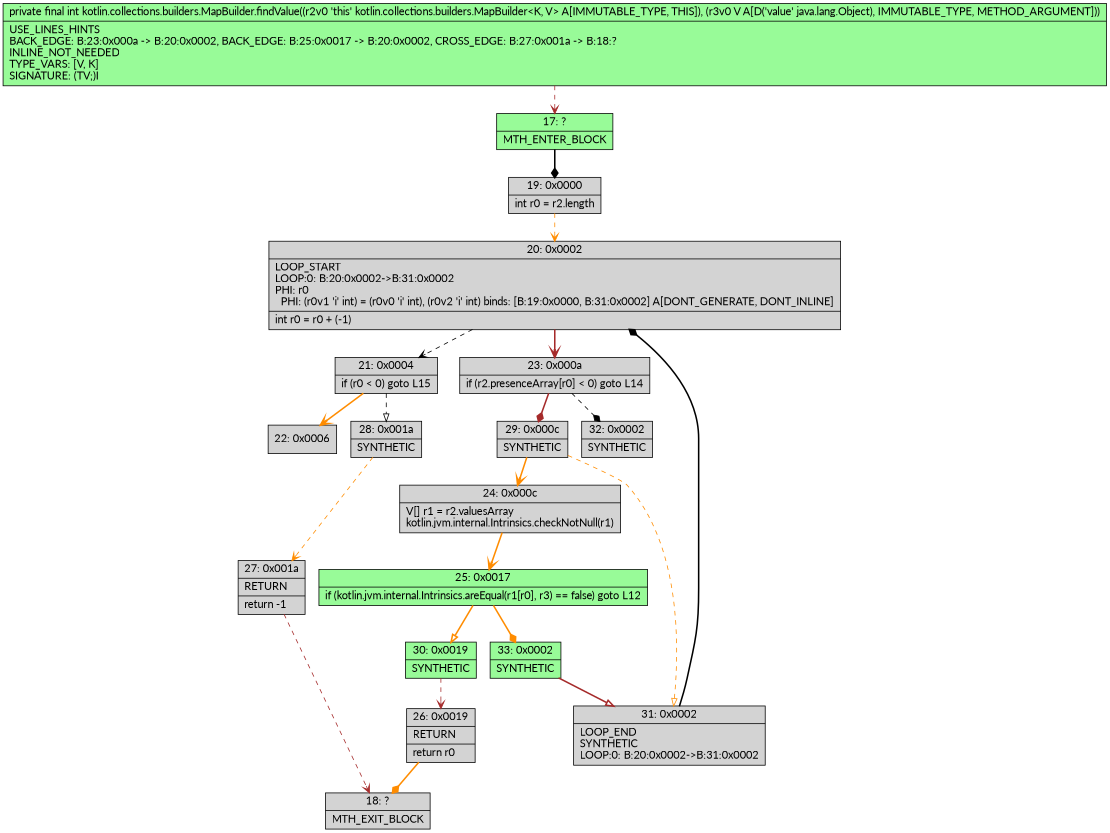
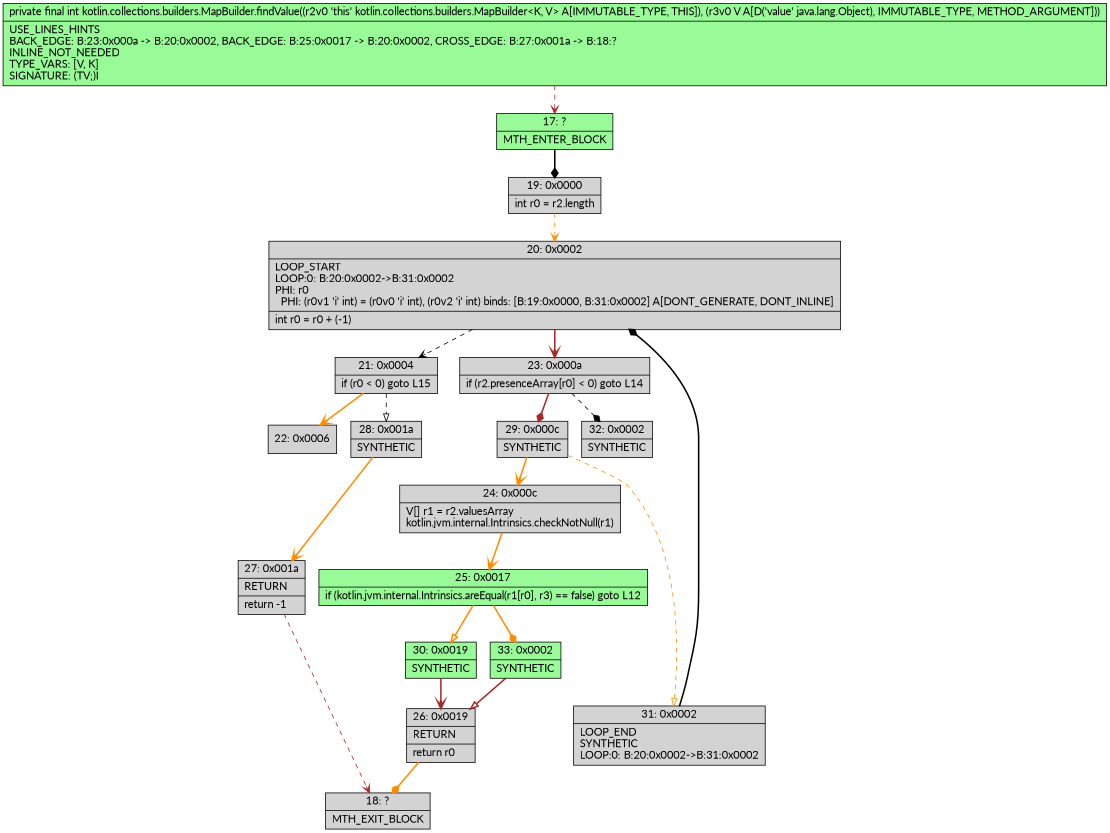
edge "28: 0x001a" -> "27: 0x001a": style dashed -> bold
edge "30: 0x0019" -> "26: 0x0019": style dashed -> bold
edge "33: 0x0002" -> "31: 0x0002": now "33: 0x0002" -> "26: 0x0019"
